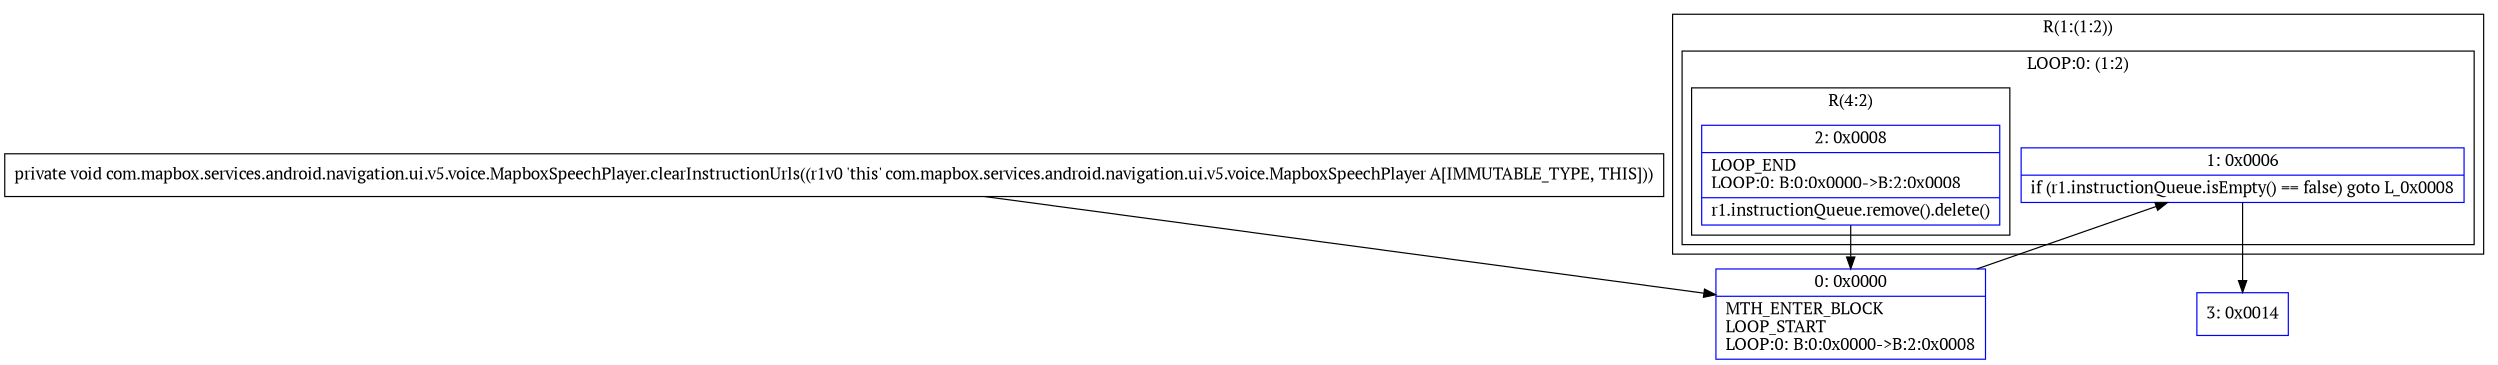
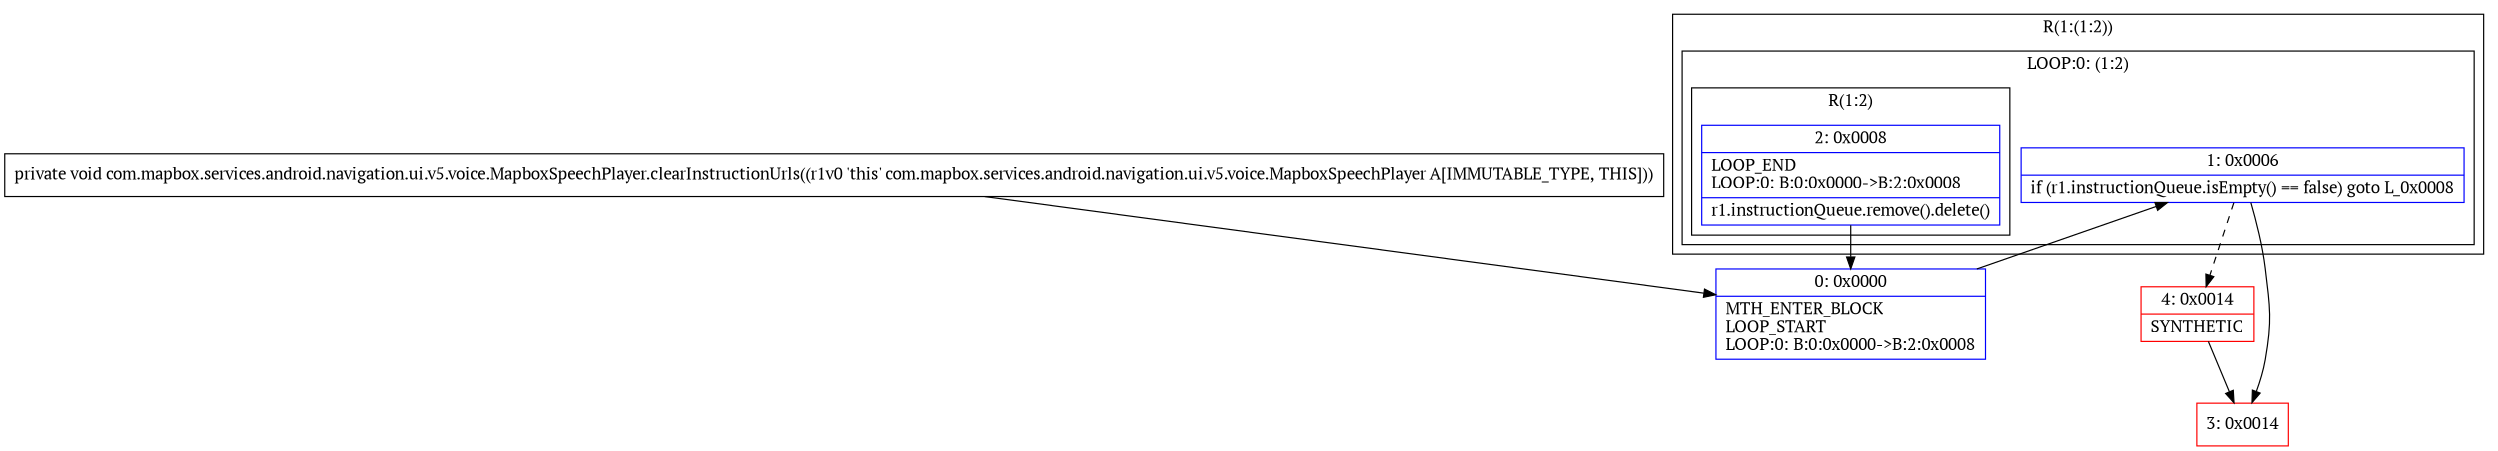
cluster "R(4:2)": label "R(4:2)" -> "R(1:2)"
node "4: 0x0014": added
node "3: 0x0014": color blue -> red
